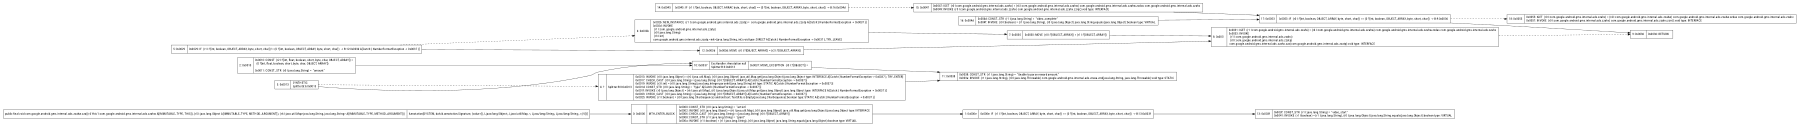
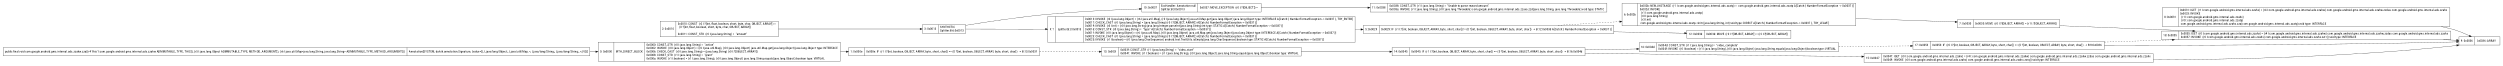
edge "14: 0x0045" -> "15: 0x0047": style dashed -> solid
edge "15: 0x0047" -> "17: 0x0053": now "15: 0x0047" -> "9: 0x0036"
edge "16: 0x004d" -> "17: 0x0053": style solid -> dashed
node "9: 0x0036": text "0x0036: RETURN" -> "0x0036: ARRAY"
edge "8: 0x0031" -> "9: 0x0036": style dashed -> solid
edge "7: 0x0030" -> "8: 0x0031": now "7: 0x0030" -> "18: 0x0055"
edge "18: 0x0055" -> "9: 0x0036": added
edge "12: 0x003d" -> "8: 0x0031": removed
edge "14: 0x0045" -> "16: 0x004d": added
edge "13: 0x003f" -> "14: 0x0045": added
edge "2: 0x0010" -> "10: 0x0037": now "2: 0x0010" -> "3: 0x0013"
edge "4: ?" -> "11: 0x0038": now "4: ?" -> "5: 0x0029"
edge "3: 0x0013" -> "4: ?": style dashed -> solid
node "0: 0x0000": text "MTH_ENTER_BLOCK" -> "MTH_DIRECT_BLOCK"
edge "1: 0x000e" -> "13: 0x003f": style solid -> dashed
